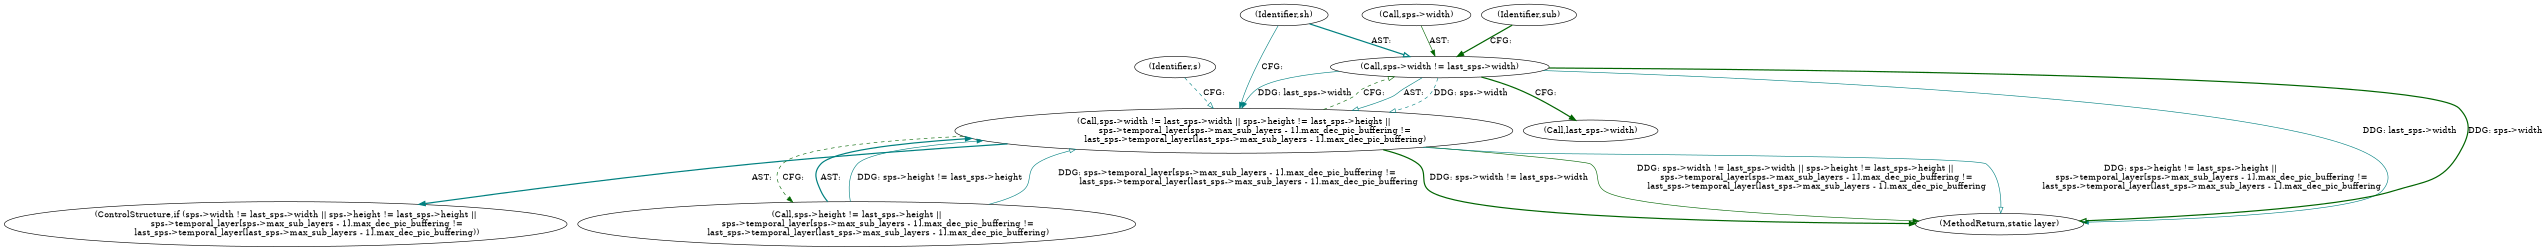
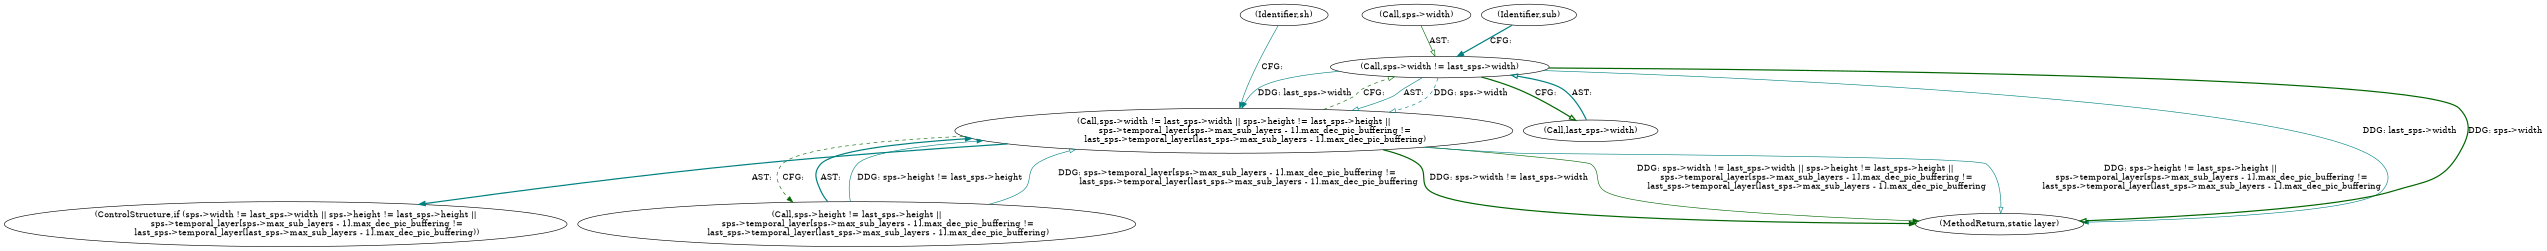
edge "(Call,sps->width)" -> "(Call,sps->width != last_sps->width)": arrowhead normal -> onormal
edge "(Identifier,sh)" -> "(Call,sps->width != last_sps->width)": now "(Call,last_sps->width)" -> "(Call,sps->width != last_sps->width)"
edge "(Identifier,sub)" -> "(Call,sps->width != last_sps->width)": color darkgreen -> teal
node "(Identifier,s)": removed
edge "(Call,sps->width != last_sps->width)" -> "(Call,last_sps->width)": arrowhead normal -> onormal
